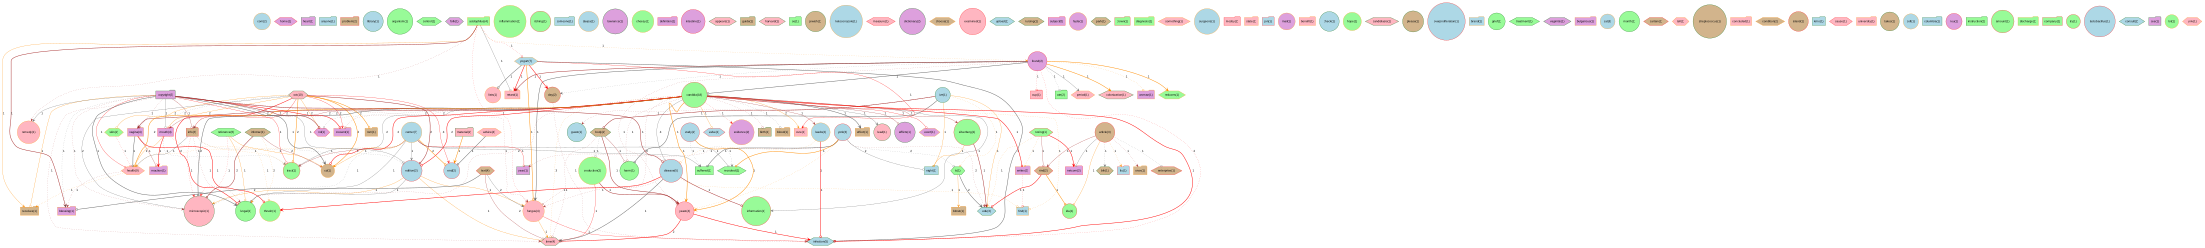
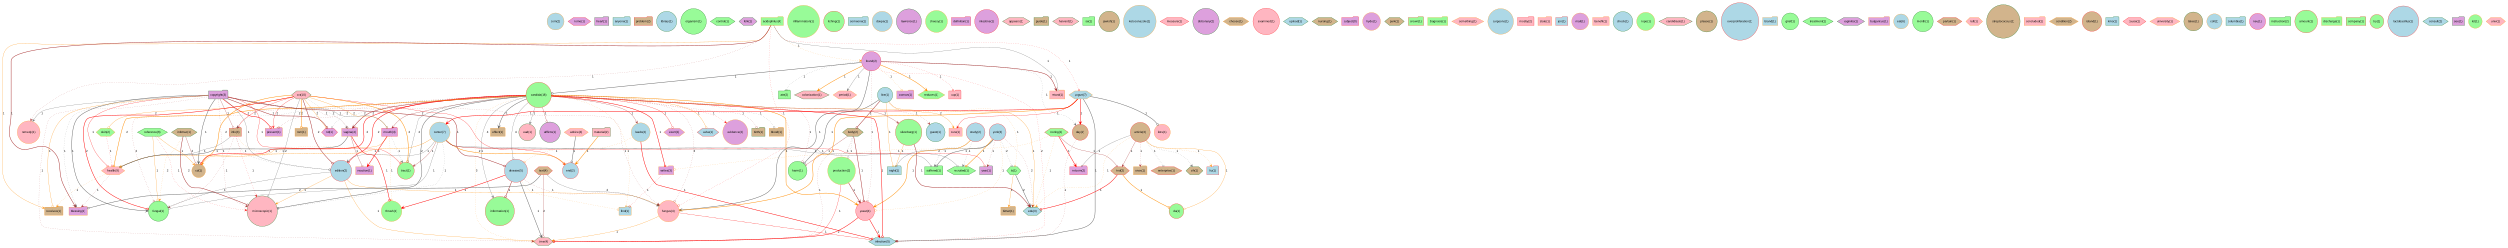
node "university(1)": shape folder -> hexagon
edge "yogurt(7)" -> "retard(1)": now "yogurt(7)" -> "center(7)"
edge "article(3)" -> "edu(3)": added, label "1"
